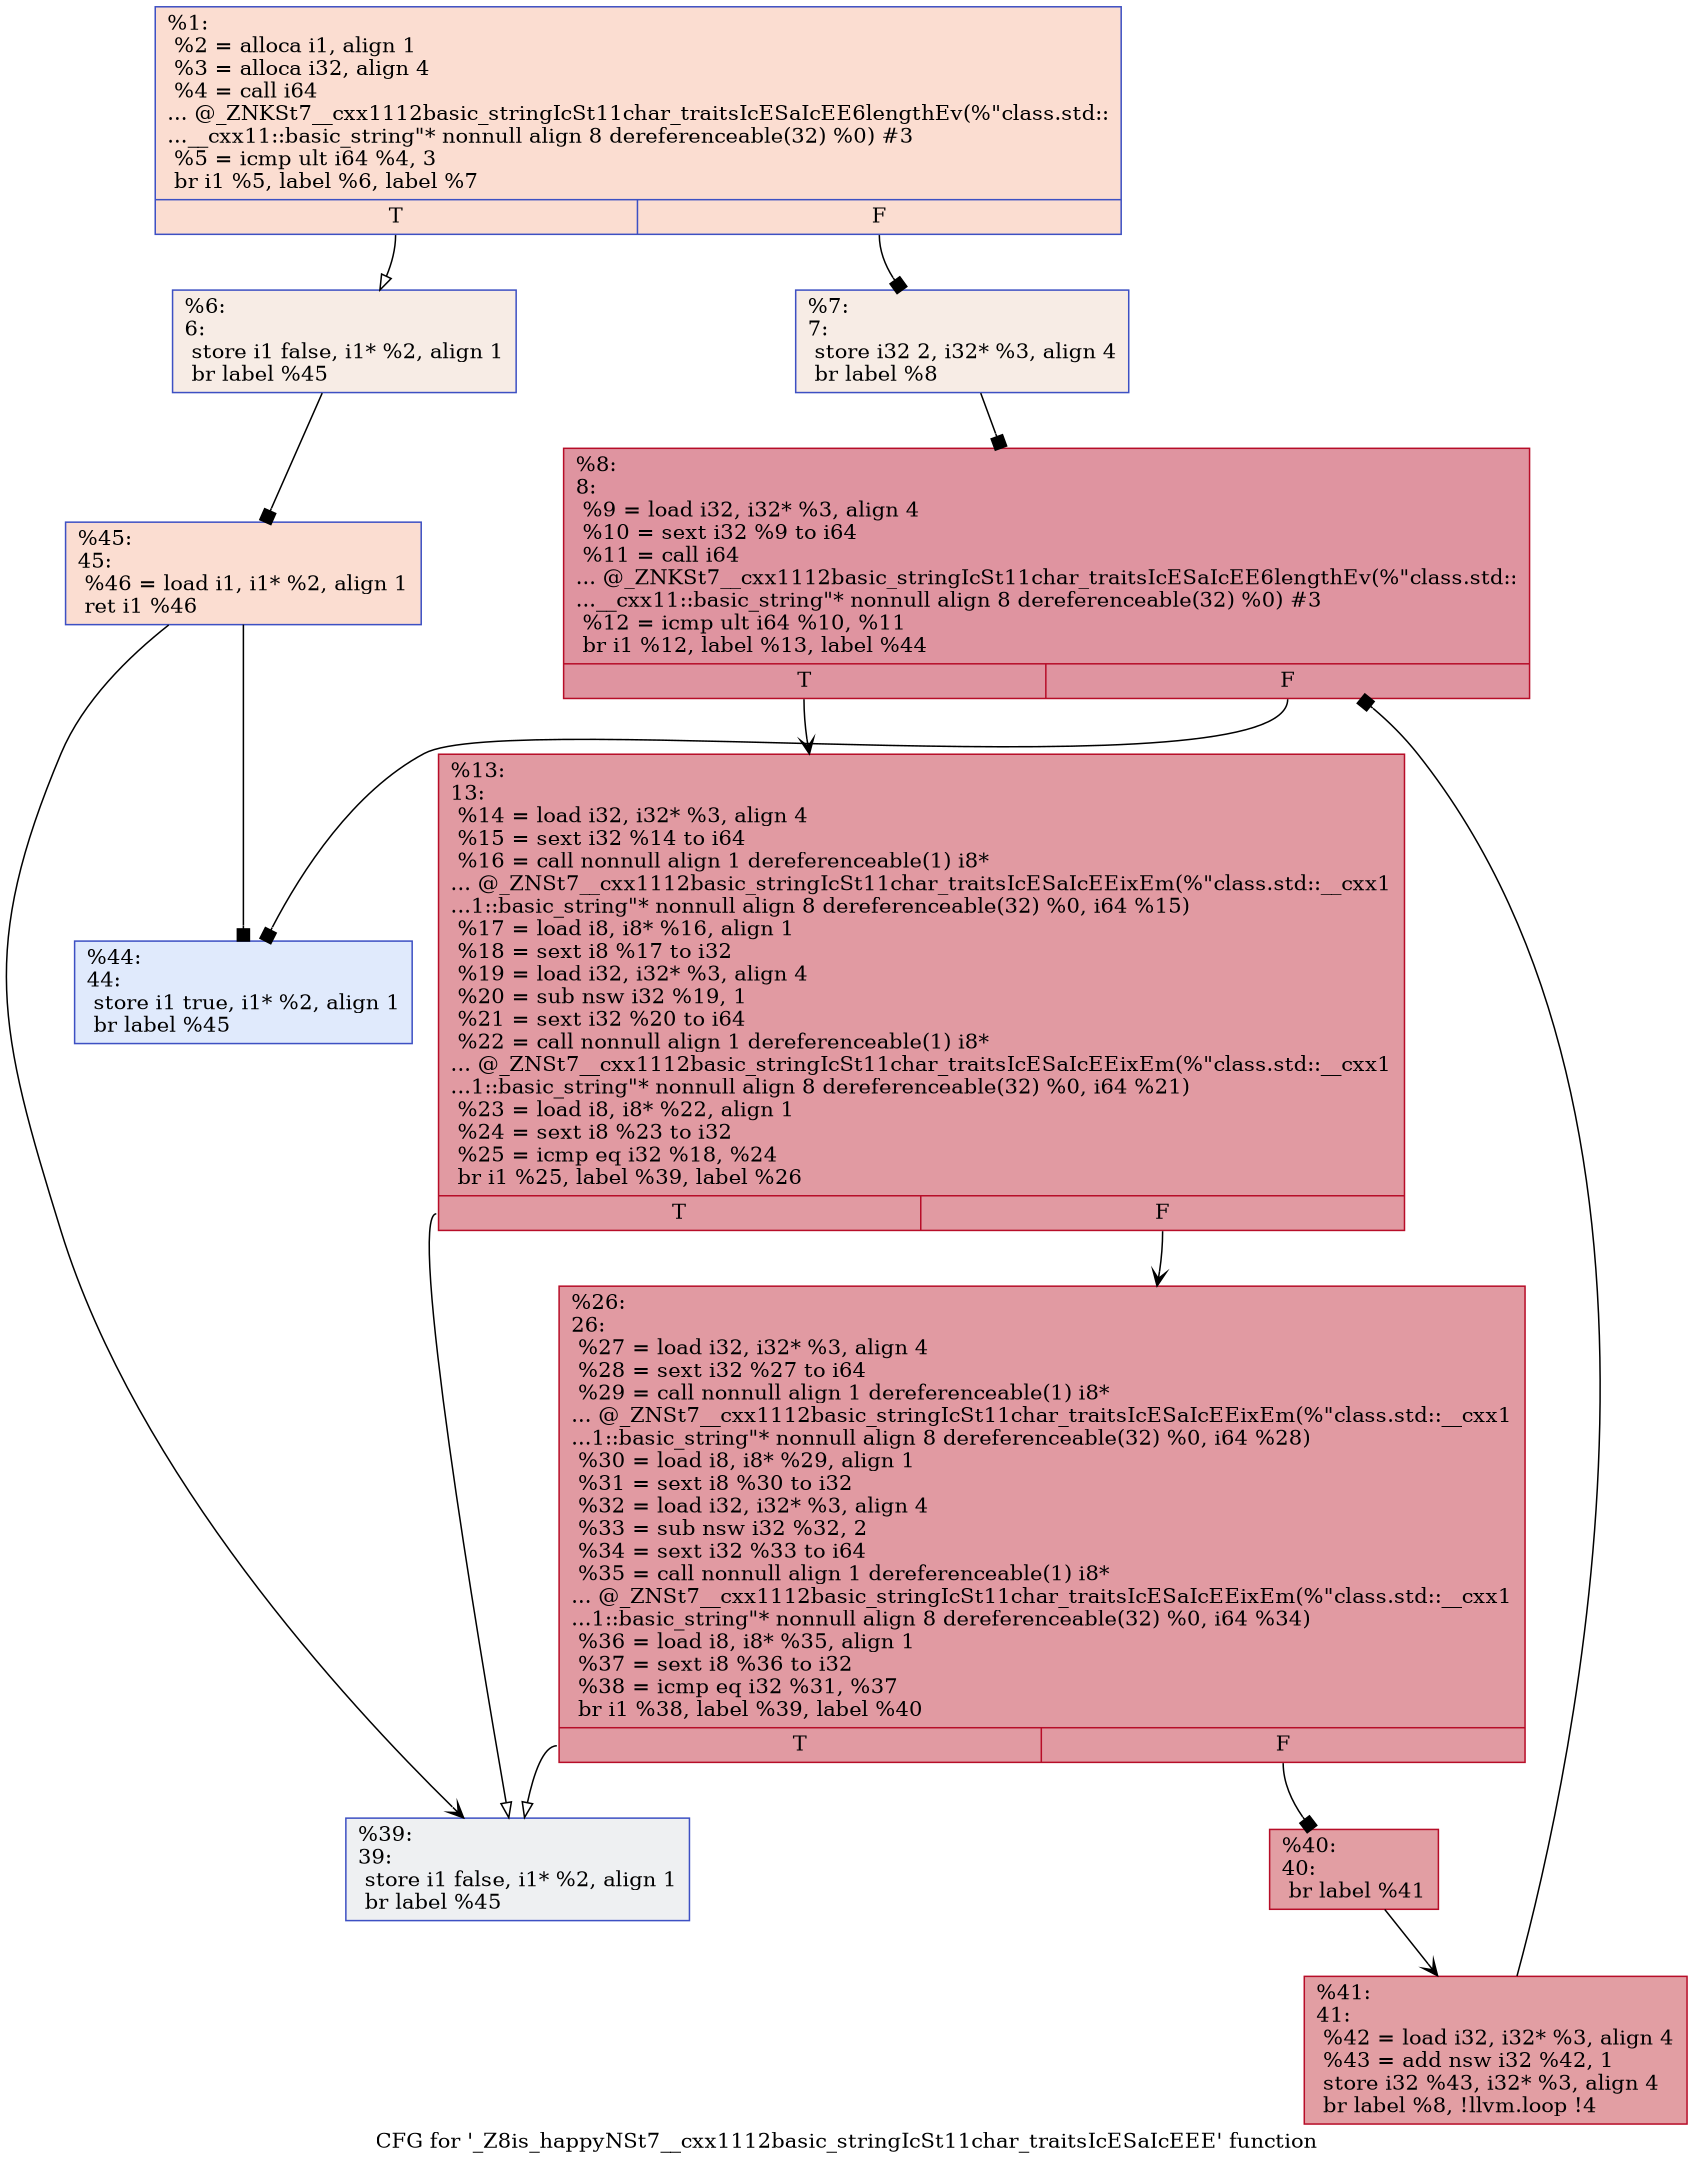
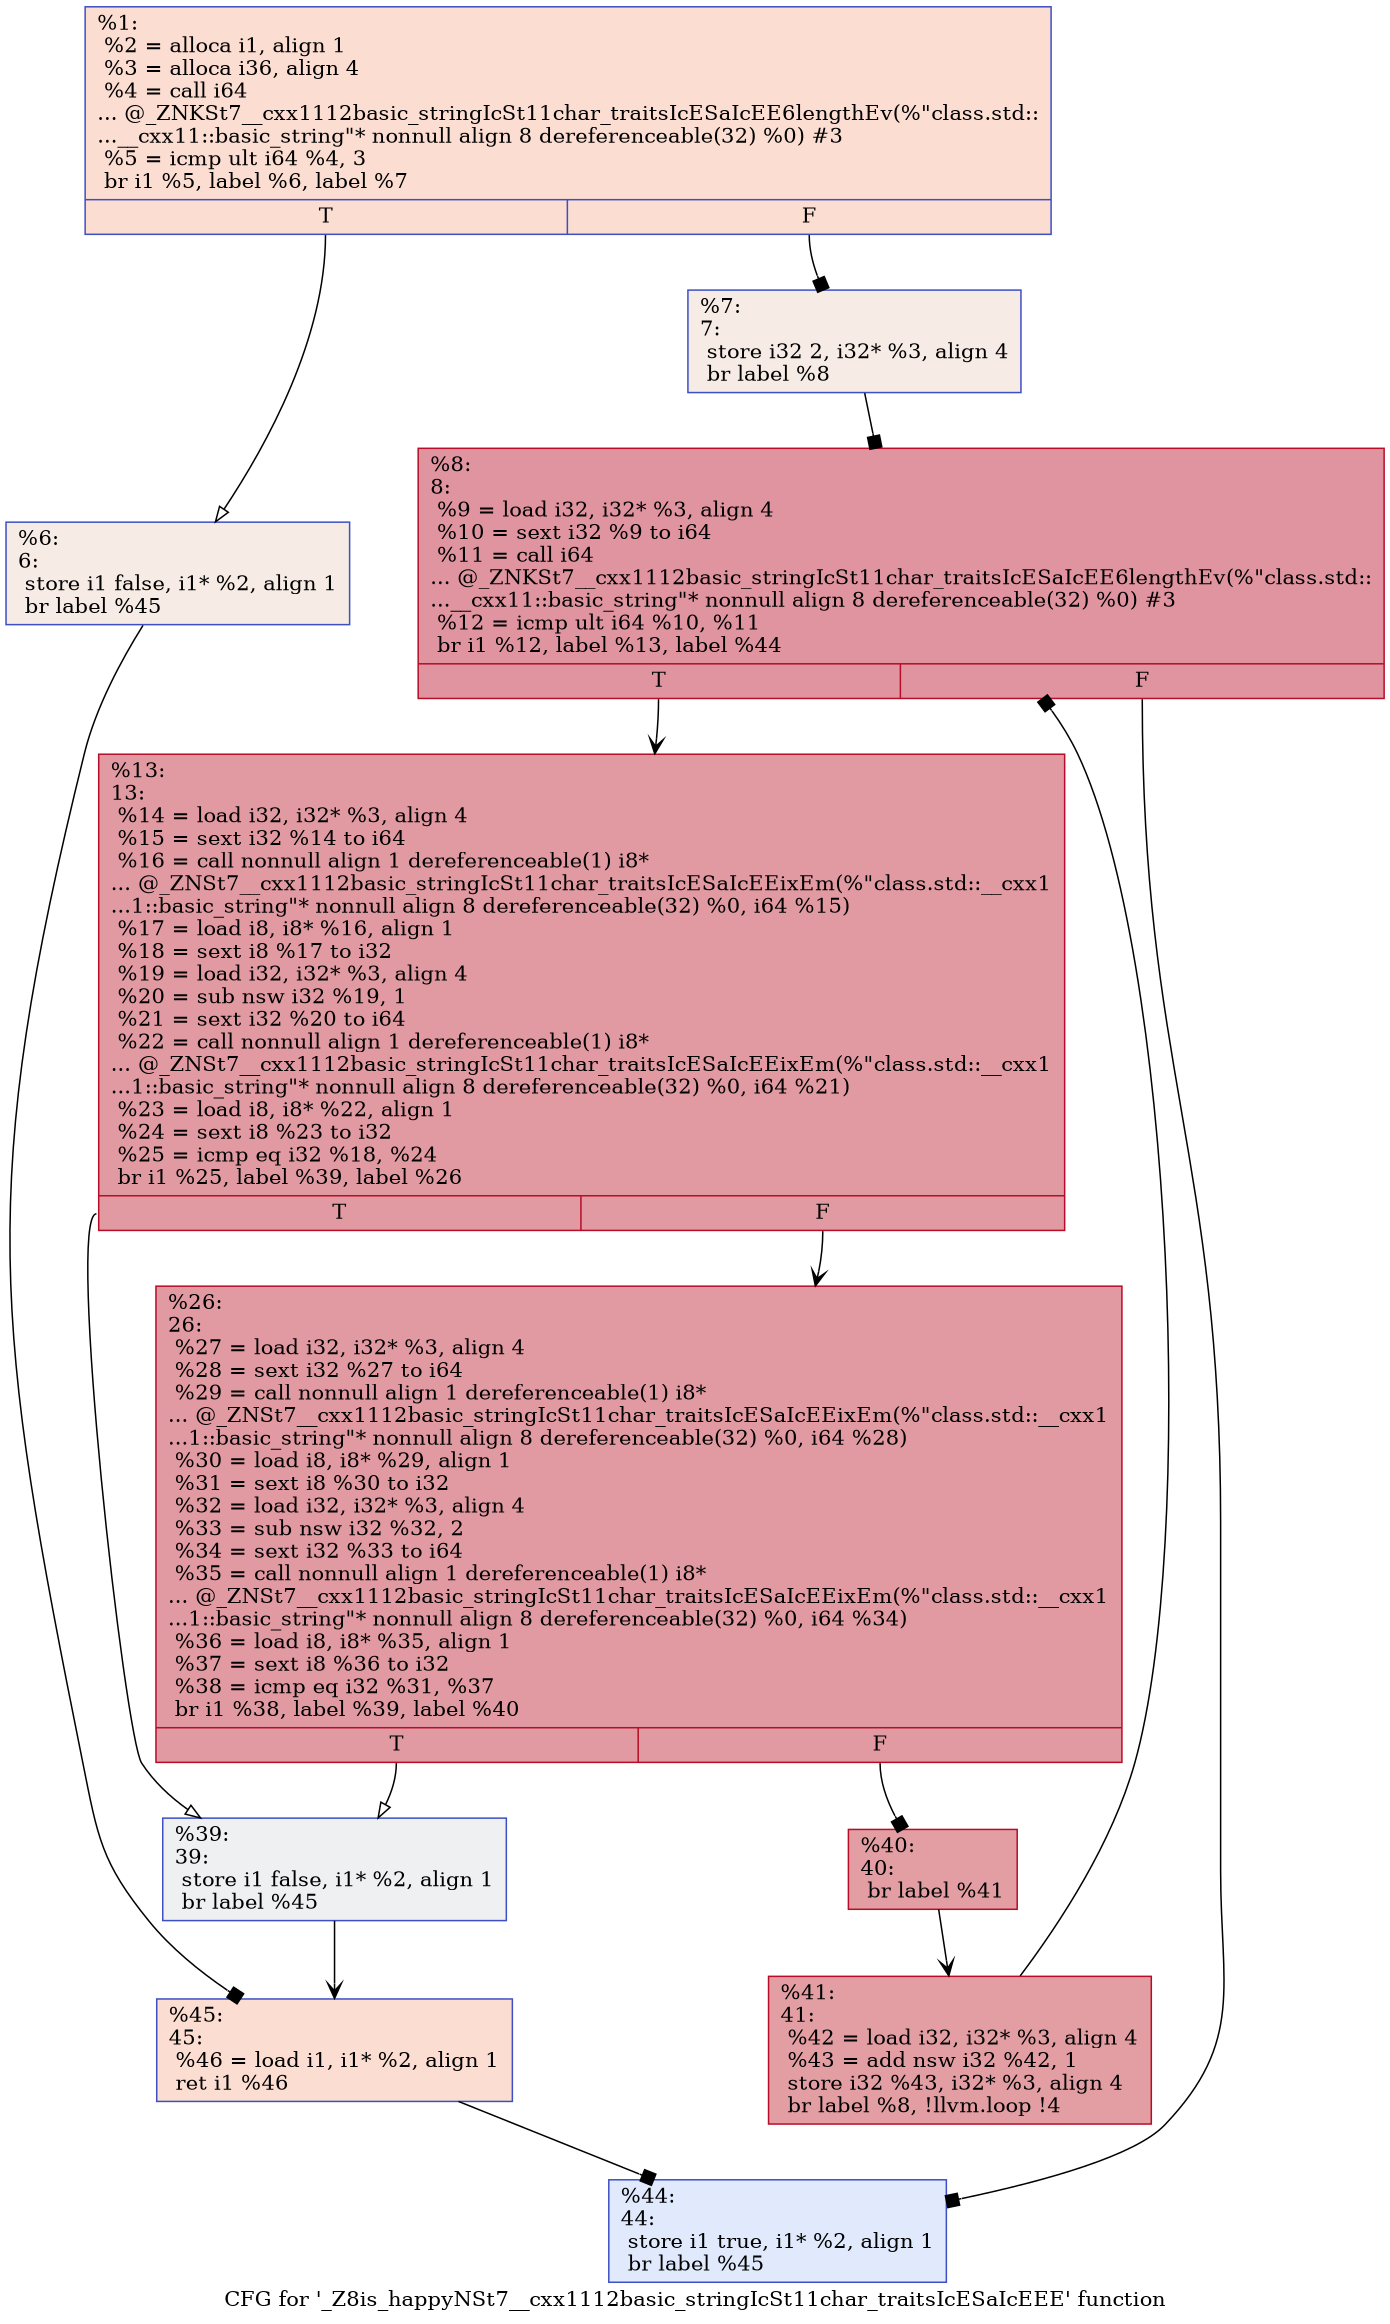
node "%1:": text "%3 = alloca i32, align 4" -> "%3 = alloca i36, align 4"
edge "%45:" -> "%39:": reversed
